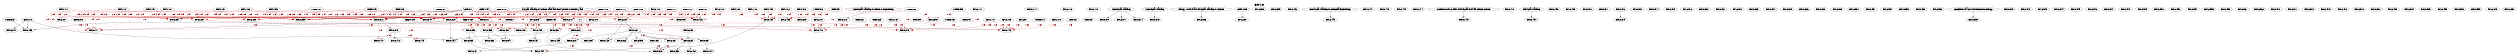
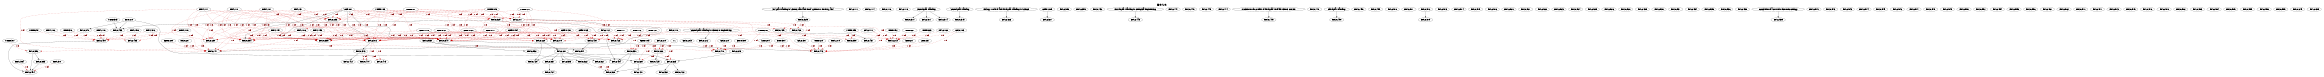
edge "PHYS*106" -> "EOSC*256": reversed
edge "MATH*257" -> "EOSC*453": removed, label "1 of"
